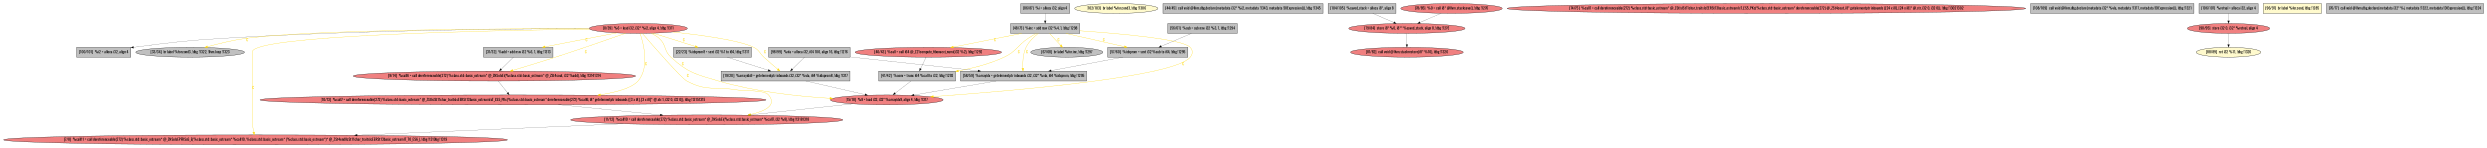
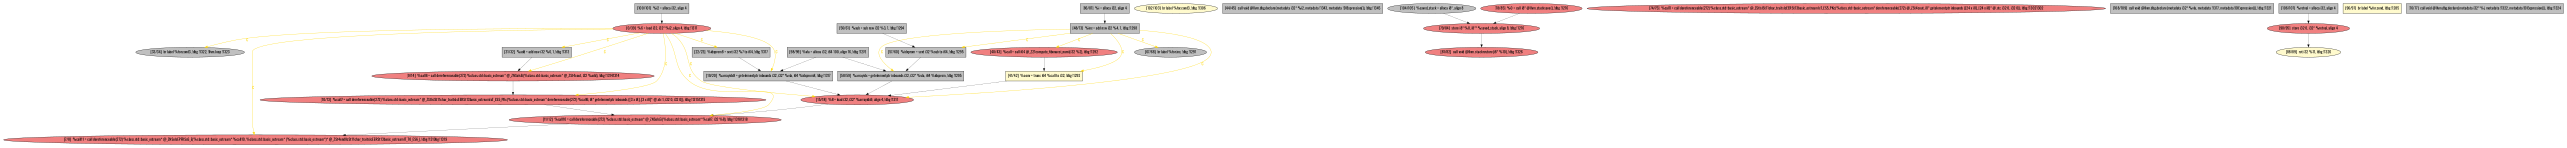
node "[104/105]  %saved_stack = alloca i8*, align 8": shape box -> ellipse
edge "[0/39]  %6 = load i32, i32* %i2, align 4, !dbg !1311" -> "[100/101]  %i2 = alloca i32, align 4": reversed
node "[41/42]  %conv = trunc i64 %call to i32, !dbg !1292": fillcolor grey -> lemonchiffon
